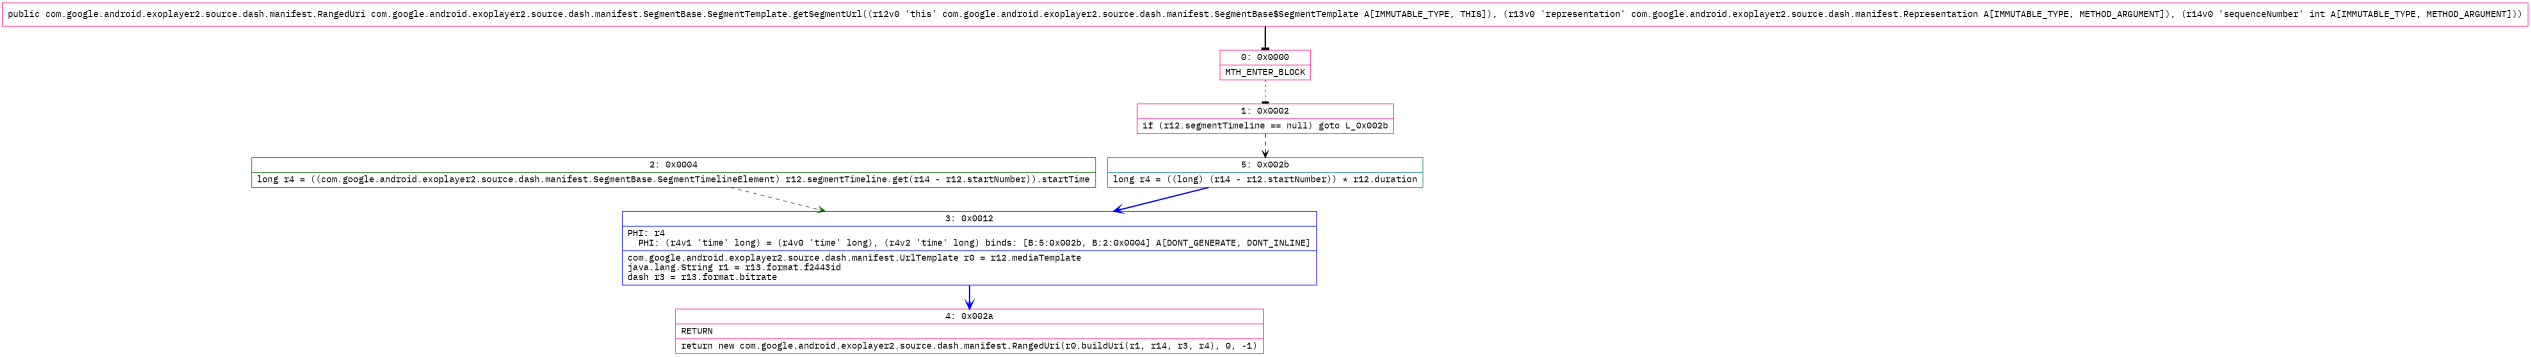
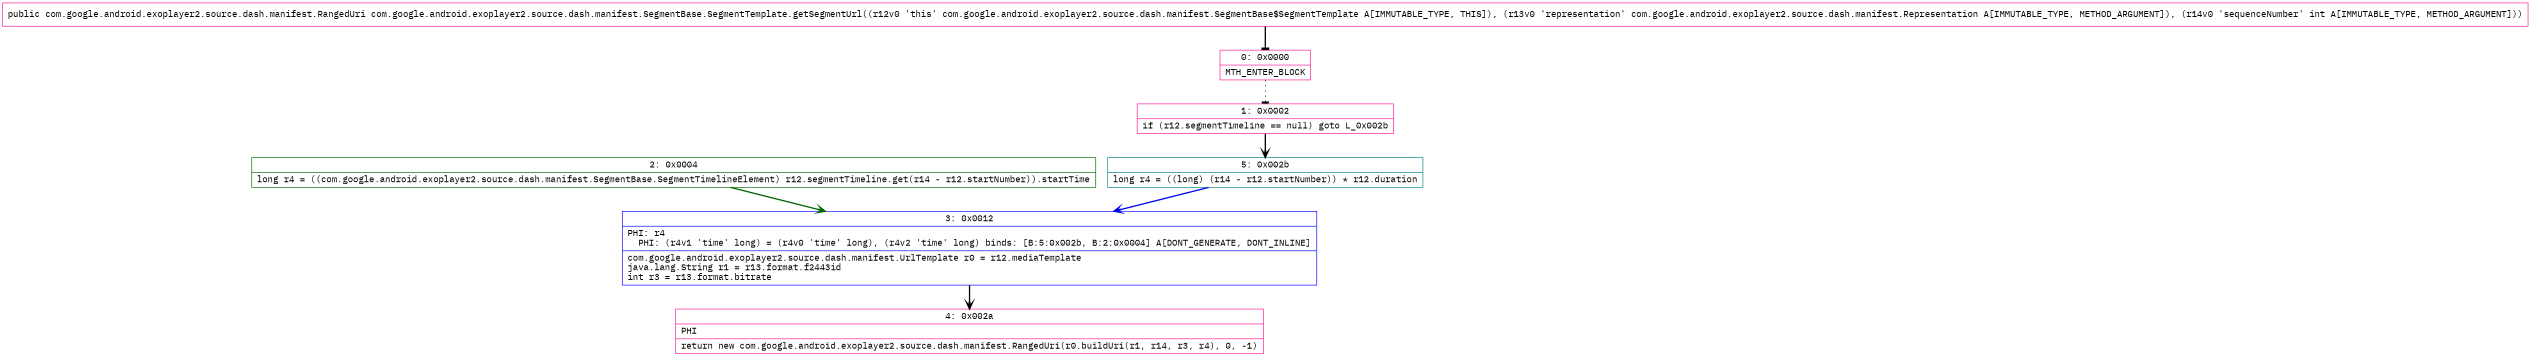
edge "1: 0x0002" -> "5: 0x002b": style dashed -> bold
edge "2: 0x0004" -> "3: 0x0012": style dashed -> bold
node "3: 0x0012": text "dash r3 = r13.format.bitrate" -> "int r3 = r13.format.bitrate"
edge "3: 0x0012" -> "4: 0x002a": color blue -> black
node "4: 0x002a": text "RETURN" -> "PHI"
